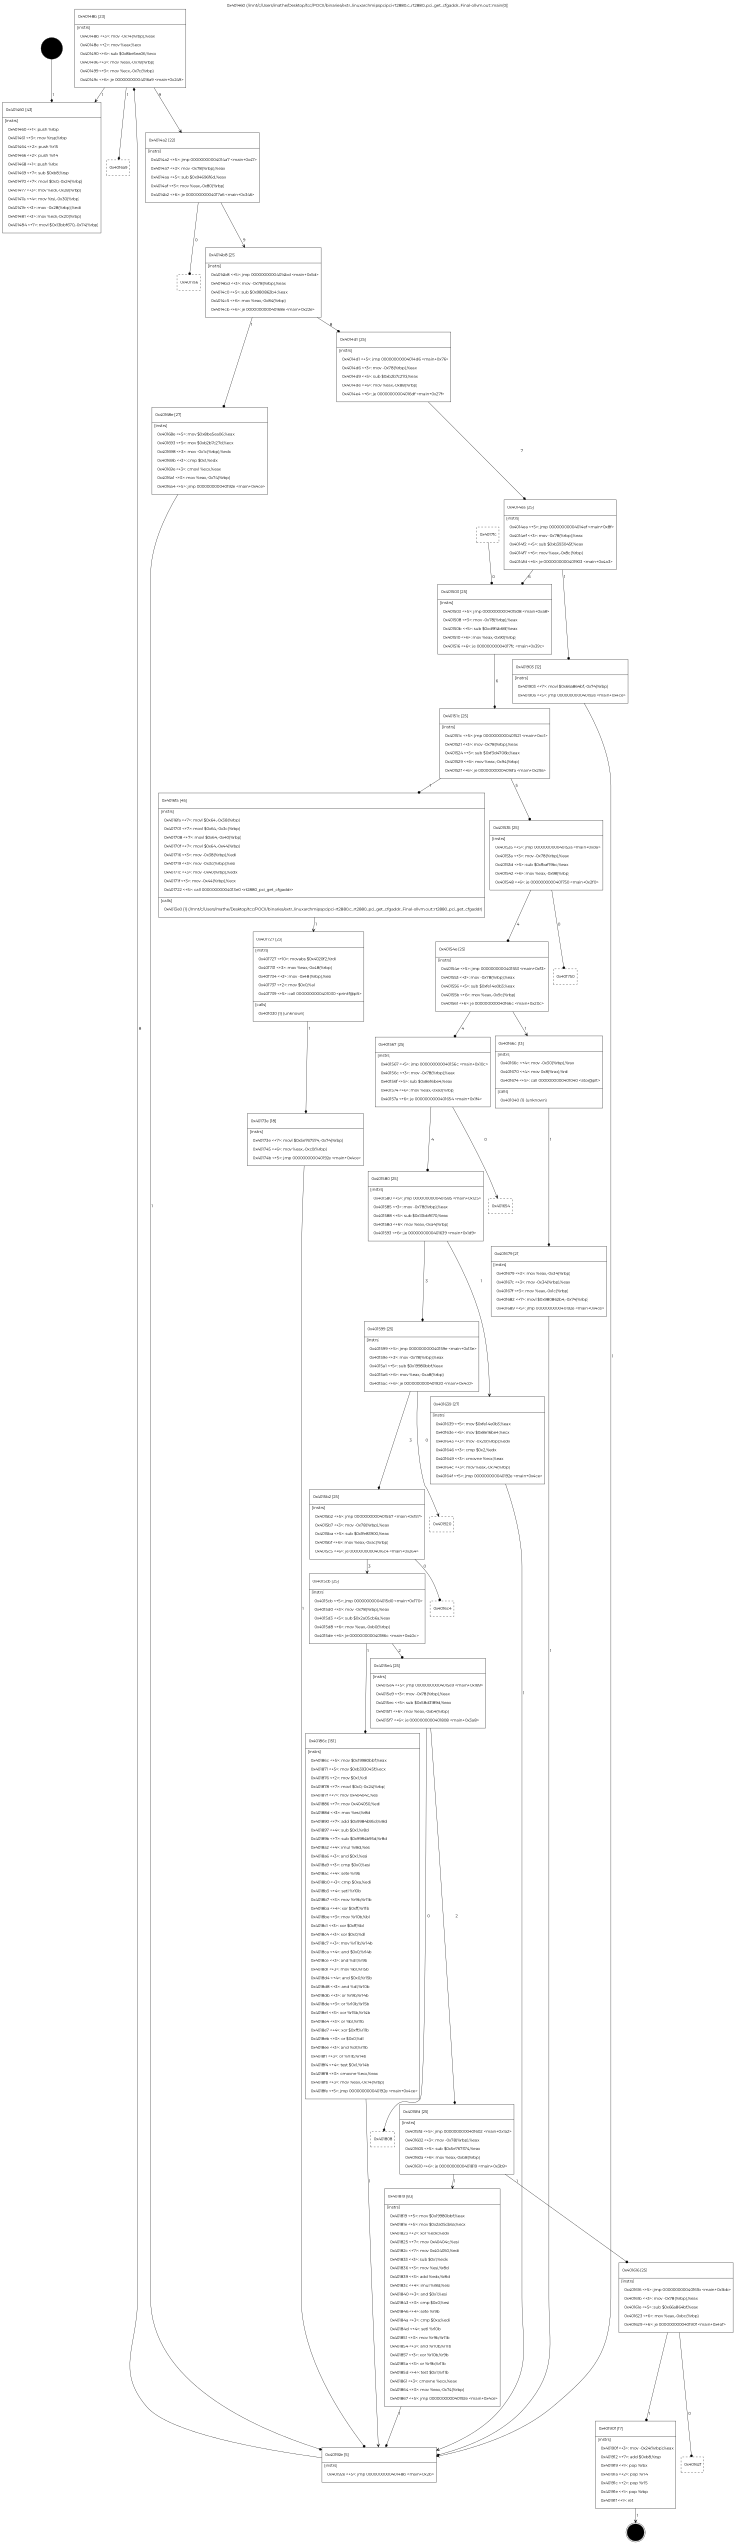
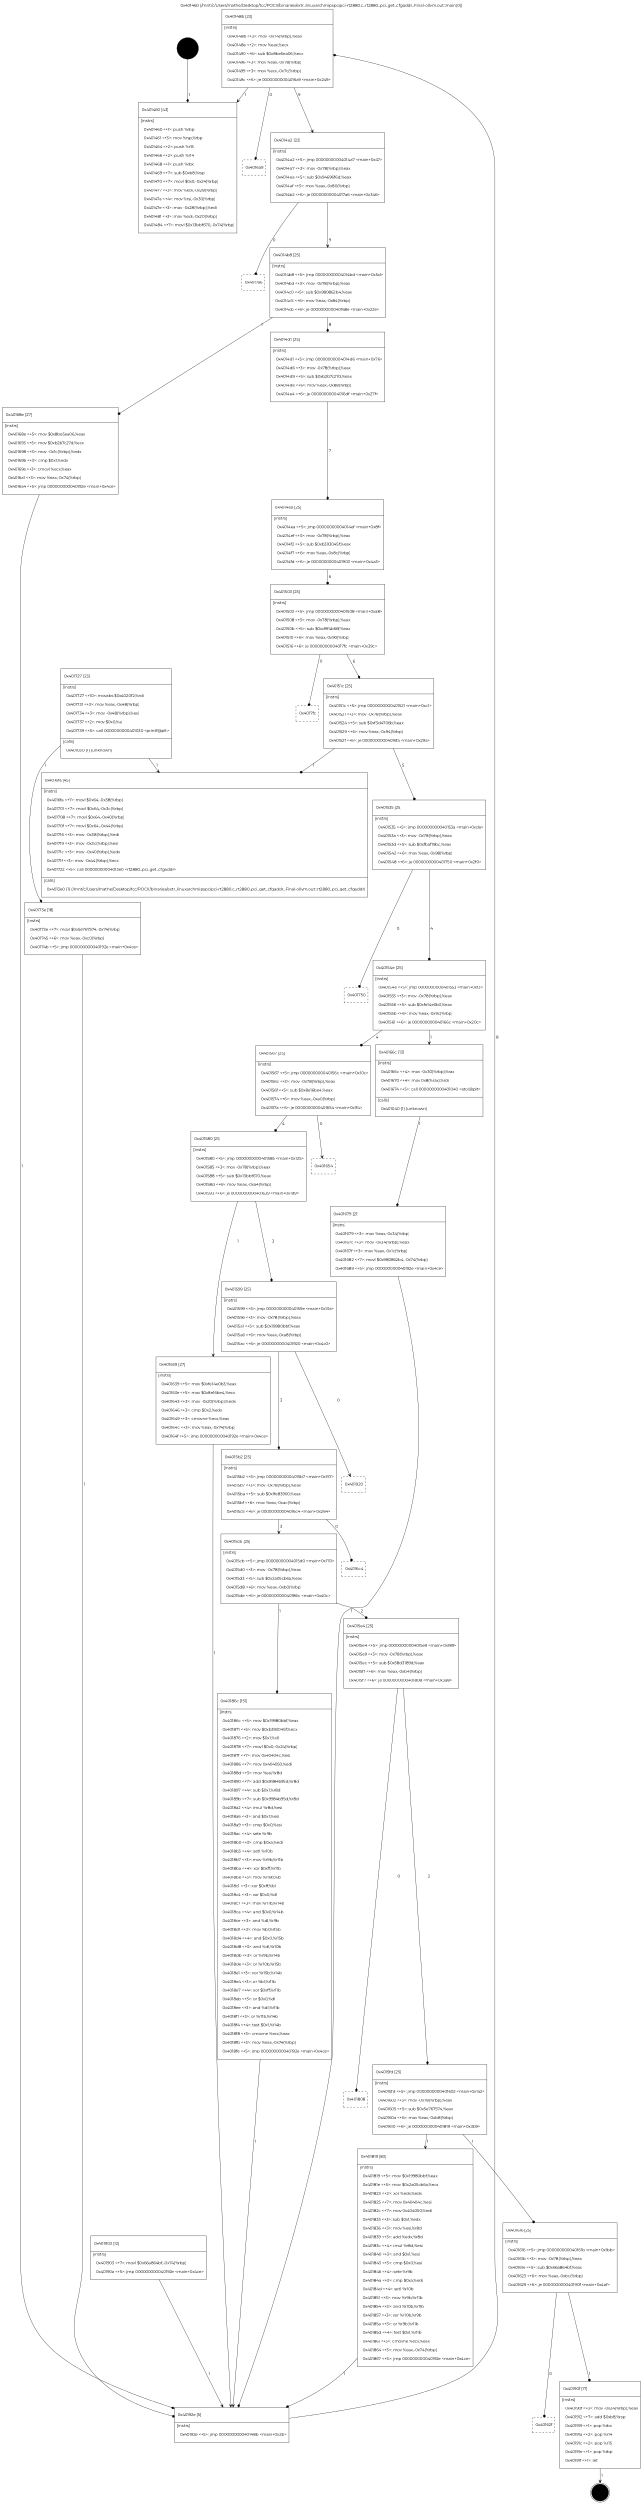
edge "0x40148b [23]" -> "0x4016a9": label " 1" -> " 0"
edge "0x4017fc" -> "0x401503 [25]": reversed
edge "0x4014ea [25]" -> "0x401903 [12]": removed, label "1"
edge "0x4016fa [45]" -> "0x401727 [23]": reversed
